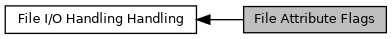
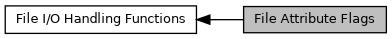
node "File I/O Handling Handling": label "File I/O Handling Handling" -> "File I/O Handling Functions"
